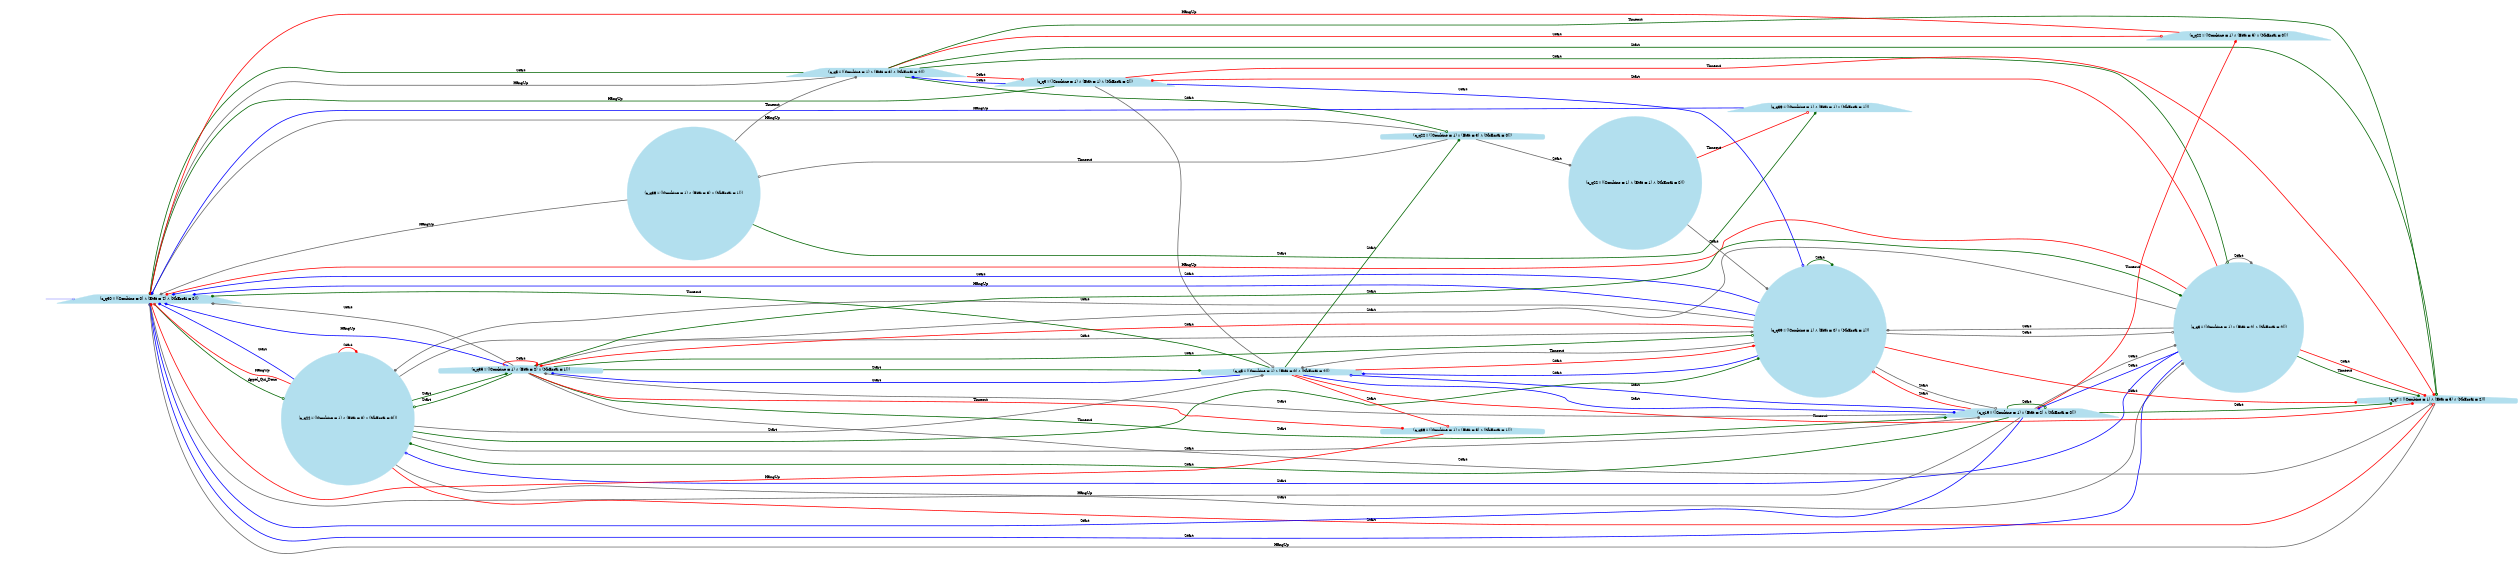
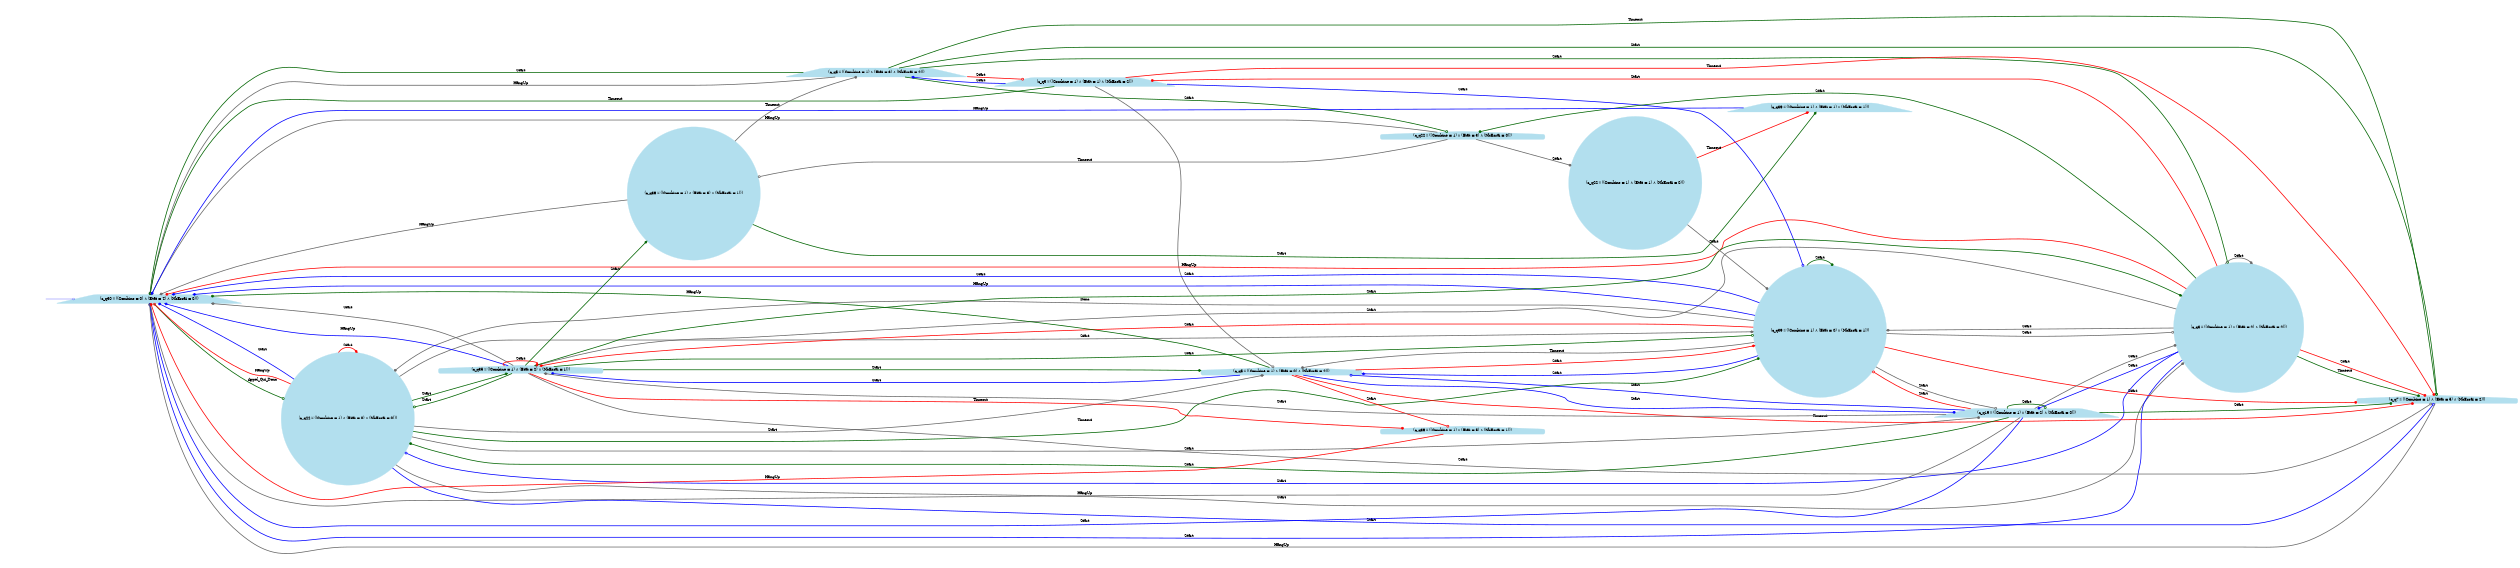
node "(c_q22 ≝ ((Combine = 1) ∧ (Etat = 5) ∧ (NbEssai = 0)))": removed
edge "(c_q5 ≝ ((Combine = 1) ∧ (Etat = 1) ∧ (NbEssai = 2)))" -> "(c_q30 ≝ ((Combine = 0) ∧ (Etat = 4) ∧ (NbEssai = 0)))": label "HangUp" -> "Timeout"
edge "(c_q22 ≝ ((Combine = 1) ∧ (Etat = 1) ∧ (NbEssai = 0)))" -> "(c_q39 ≝ ((Combine = 1) ∧ (Etat = 1) ∧ (NbEssai = 1)))": arrowhead odot -> diamond
edge "(c_q5 ≝ ((Combine = 1) ∧ (Etat = 0) ∧ (NbEssai = 2)))" -> "(c_q22 ≝ ((Combine = 1) ∧ (Etat = 3) ∧ (NbEssai = 0)))": now "(c_q3 ≝ ((Combine = 1) ∧ (Etat = 2) ∧ (NbEssai = 2)))" -> "(c_q22 ≝ ((Combine = 1) ∧ (Etat = 3) ∧ (NbEssai = 0)))"
edge "(c_q5 ≝ ((Combine = 1) ∧ (Etat = 0) ∧ (NbEssai = 2)))" -> "(c_q30 ≝ ((Combine = 0) ∧ (Etat = 4) ∧ (NbEssai = 0)))": label "Timeout" -> "HangUp"
edge "(c_q39 ≝ ((Combine = 1) ∧ (Etat = 0) ∧ (NbEssai = 1)))" -> "(c_q22 ≝ ((Combine = 1) ∧ (Etat = 0) ∧ (NbEssai = 0)))": label "Start" -> "Donc"
edge "(c_q35 ≝ ((Combine = 1) ∧ (Etat = 2) ∧ (NbEssai = 1)))" -> "(c_q19 ≝ ((Combine = 1) ∧ (Etat = 2) ∧ (NbEssai = 0)))": now "(c_q35 ≝ ((Combine = 1) ∧ (Etat = 2) ∧ (NbEssai = 1)))" -> "(c_q39 ≝ ((Combine = 1) ∧ (Etat = 3) ∧ (NbEssai = 1)))"
edge "(c_q22 ≝ ((Combine = 1) ∧ (Etat = 0) ∧ (NbEssai = 0)))" -> "(c_q7 ≝ ((Combine = 1) ∧ (Etat = 5) ∧ (NbEssai = 2)))": color red -> blue
